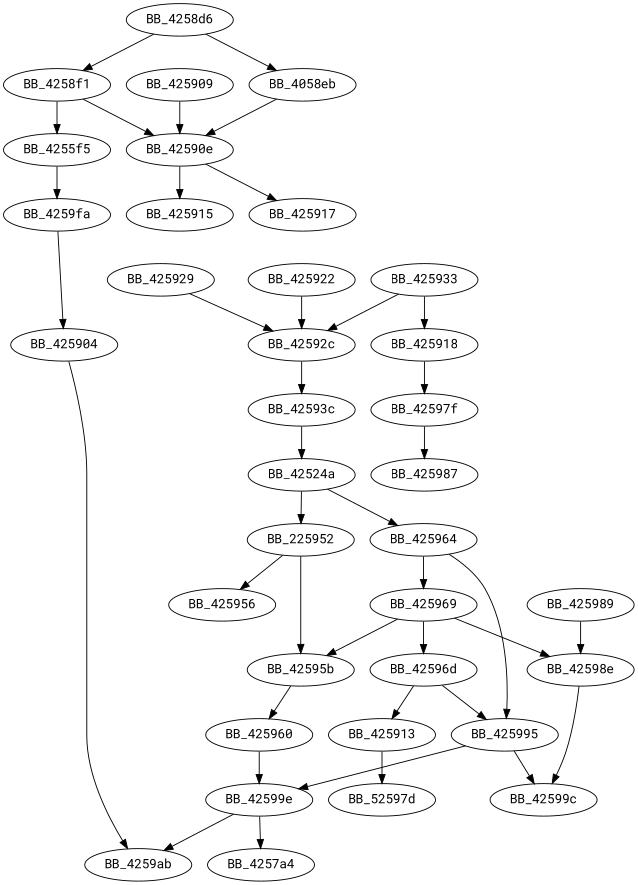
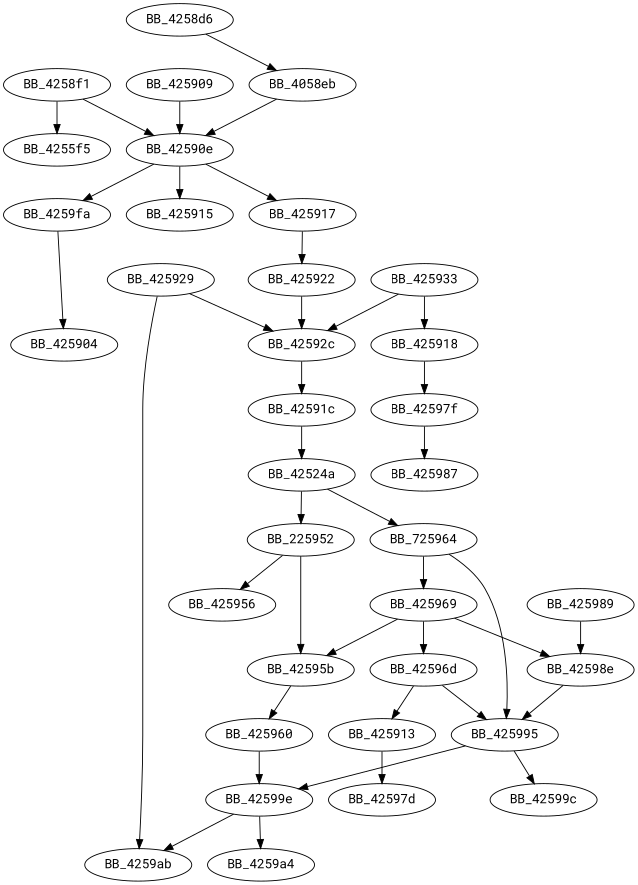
edge "BB_4258d6" -> "BB_4258f1": removed
edge "BB_4255f5" -> "BB_4259fa": now "BB_42590e" -> "BB_4259fa"
edge "BB_425917" -> "BB_425922": added
node "BB_42593c": label "BB_42593c" -> "BB_42591c"
node "BB_425964": label "BB_425964" -> "BB_725964"
edge "BB_425904" -> "BB_4259ab": now "BB_425929" -> "BB_4259ab"
edge "BB_42598e" -> "BB_42599c": now "BB_42598e" -> "BB_425995"
node "BB_52597d": label "BB_52597d" -> "BB_42597d"
node "BB_4257a4": label "BB_4257a4" -> "BB_4259a4"
